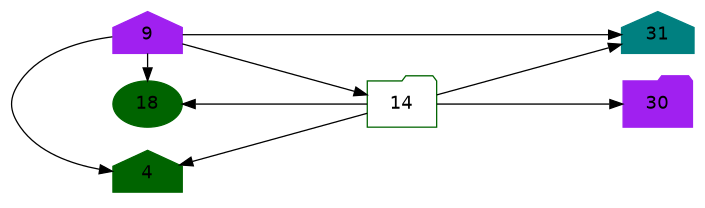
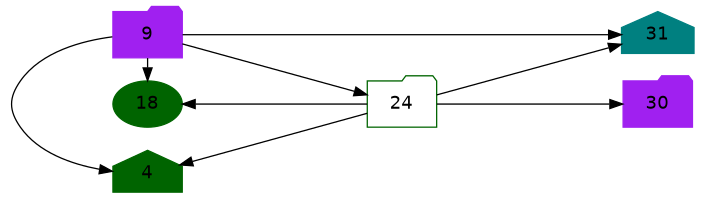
node "9": shape house -> folder
node "14": label "14" -> "24"
